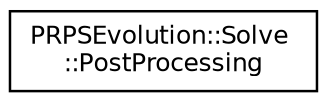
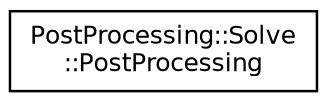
node "PRPSEvolution::Solve ::PostProcessing": label "PRPSEvolution::Solve ::PostProcessing" -> "PostProcessing::Solve ::PostProcessing"
